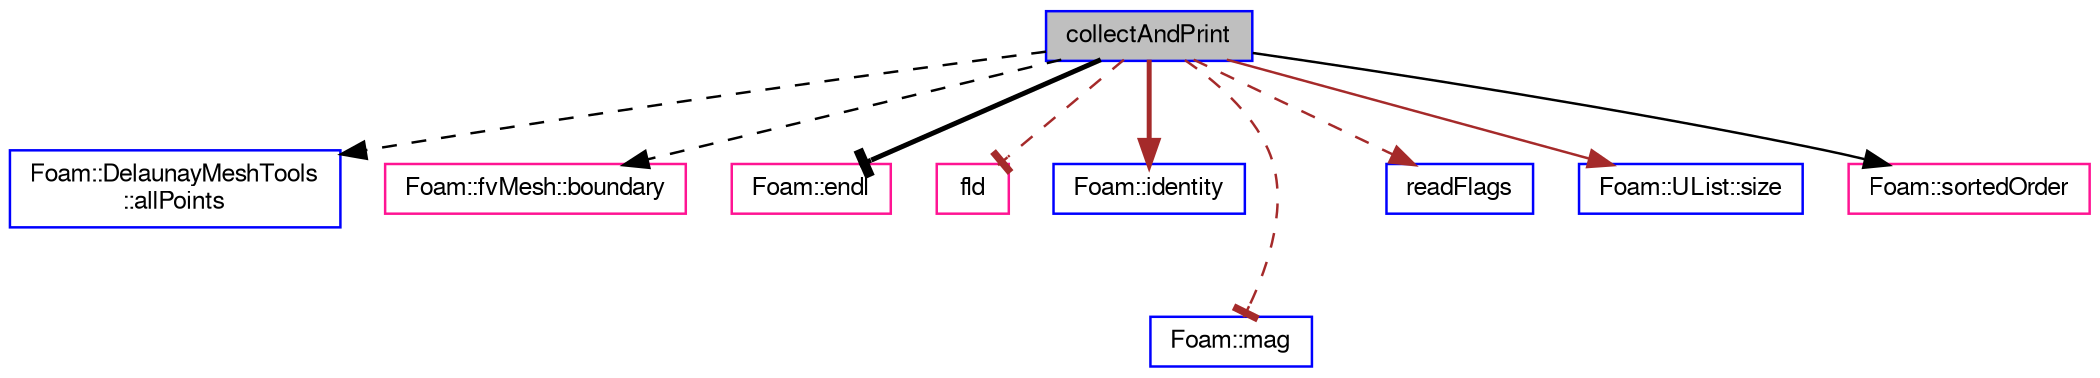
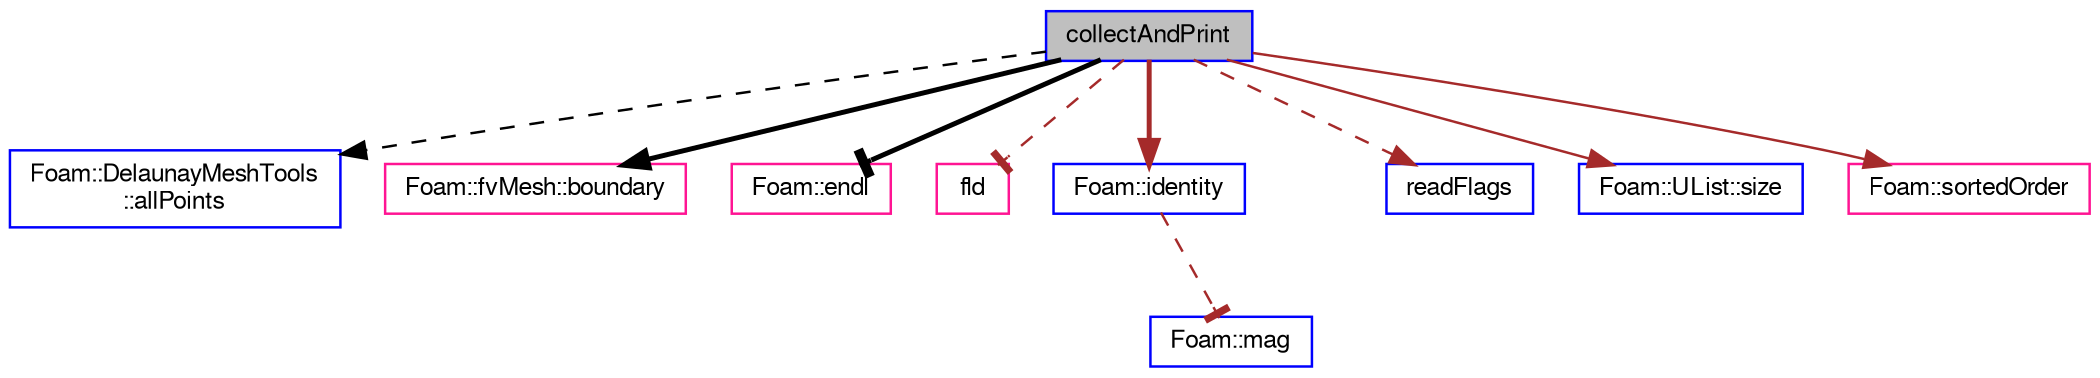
edge "collectAndPrint" -> "Foam::sortedOrder": color black -> brown
edge "collectAndPrint" -> "Foam::fvMesh::boundary": style dashed -> bold
edge "collectAndPrint" -> "Foam::mag": now "Foam::identity" -> "Foam::mag"
